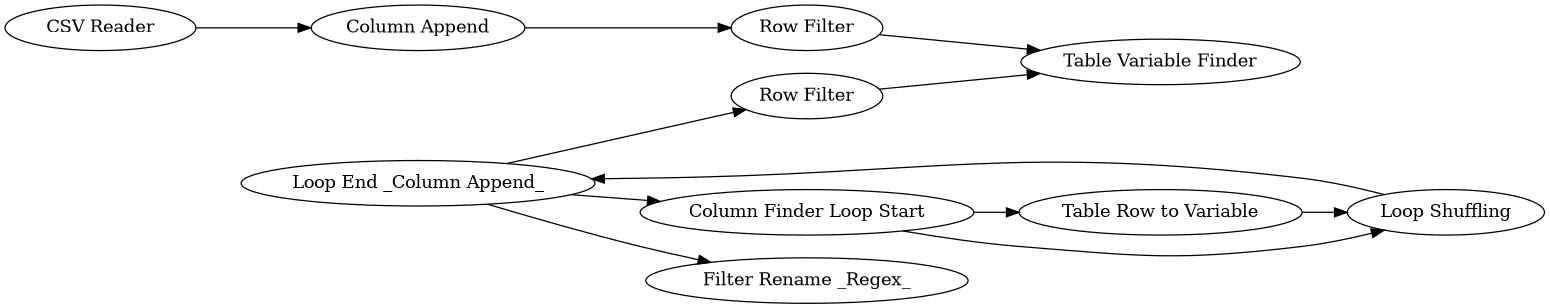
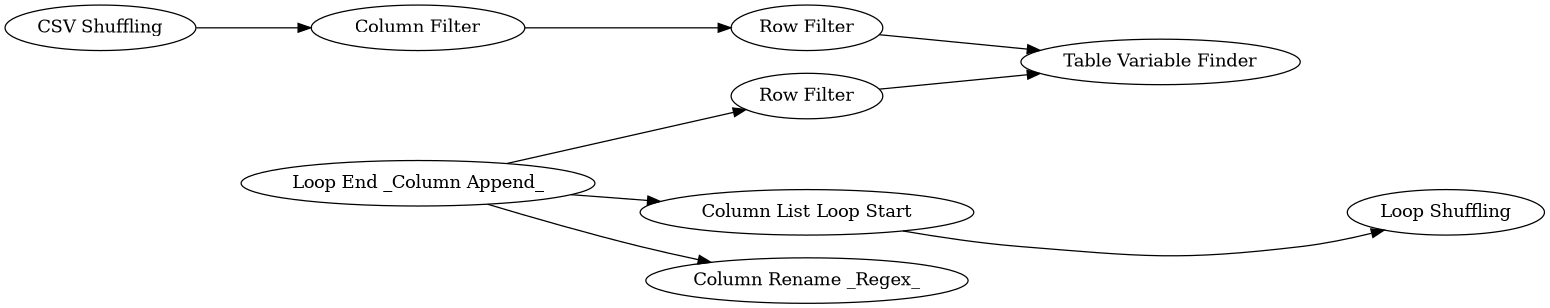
node "CSV Reader": label "CSV Reader" -> "CSV Shuffling"
node "Column Append": label "Column Append" -> "Column Filter"
edge "Loop Shuffling" -> "Loop End _Column Append_": removed
node "Column Finder Loop Start": label "Column Finder Loop Start" -> "Column List Loop Start"
node "Table Row to Variable": removed
node "Filter Rename _Regex_": label "Filter Rename _Regex_" -> "Column Rename _Regex_"
